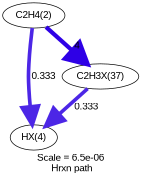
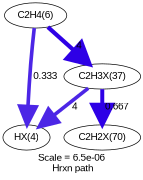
node "C2H4(2)": label "C2H4(2)" -> "C2H4(6)"
edge "C2H3X(37)" -> "HX(4)": label " 0.333" -> " 4"
node "C2H2X(70)": added
